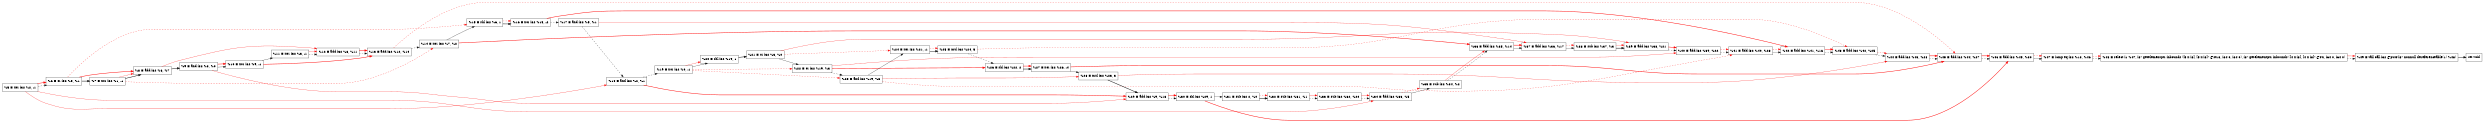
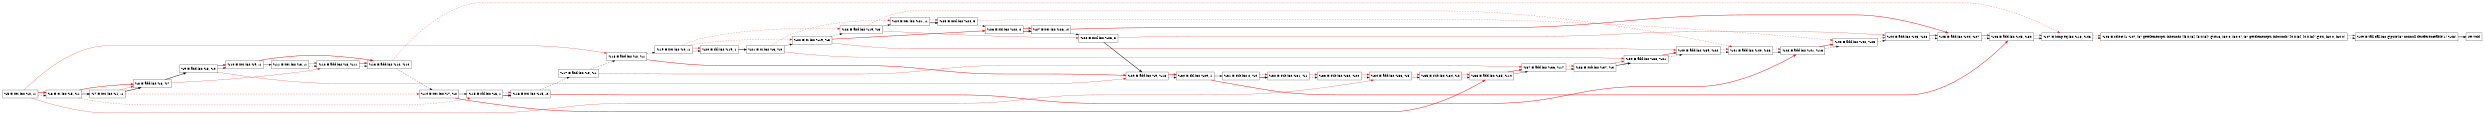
edge "%13 = add i32 %12, %10" -> "%45 = add i32 %44, %27": now "%13 = add i32 %12, %10" -> "%47 = icmp eq i32 %13, %46"
